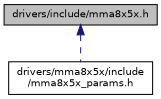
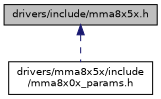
node "drivers/mma8x5x/include /mma8x5x_params.h": label "drivers/mma8x5x/include /mma8x5x_params.h" -> "drivers/mma8x5x/include /mma8x0x_params.h"
